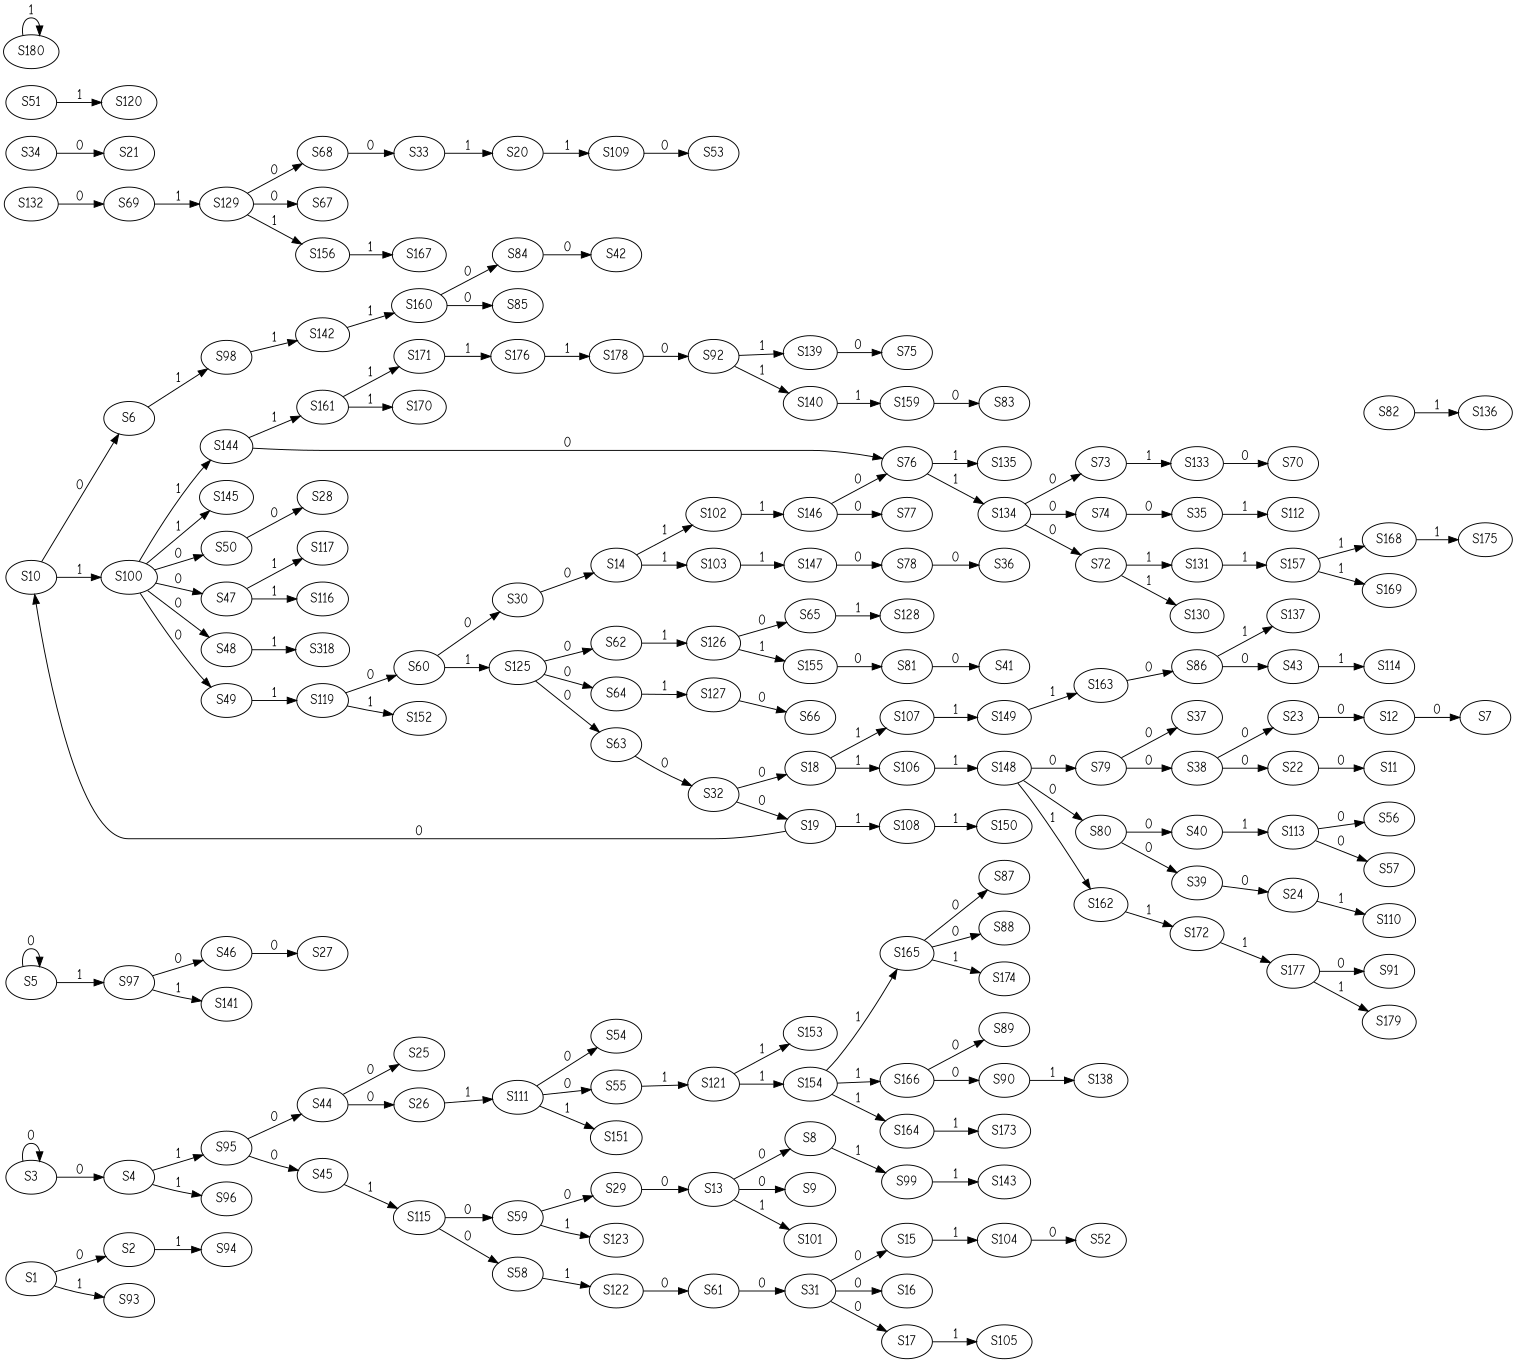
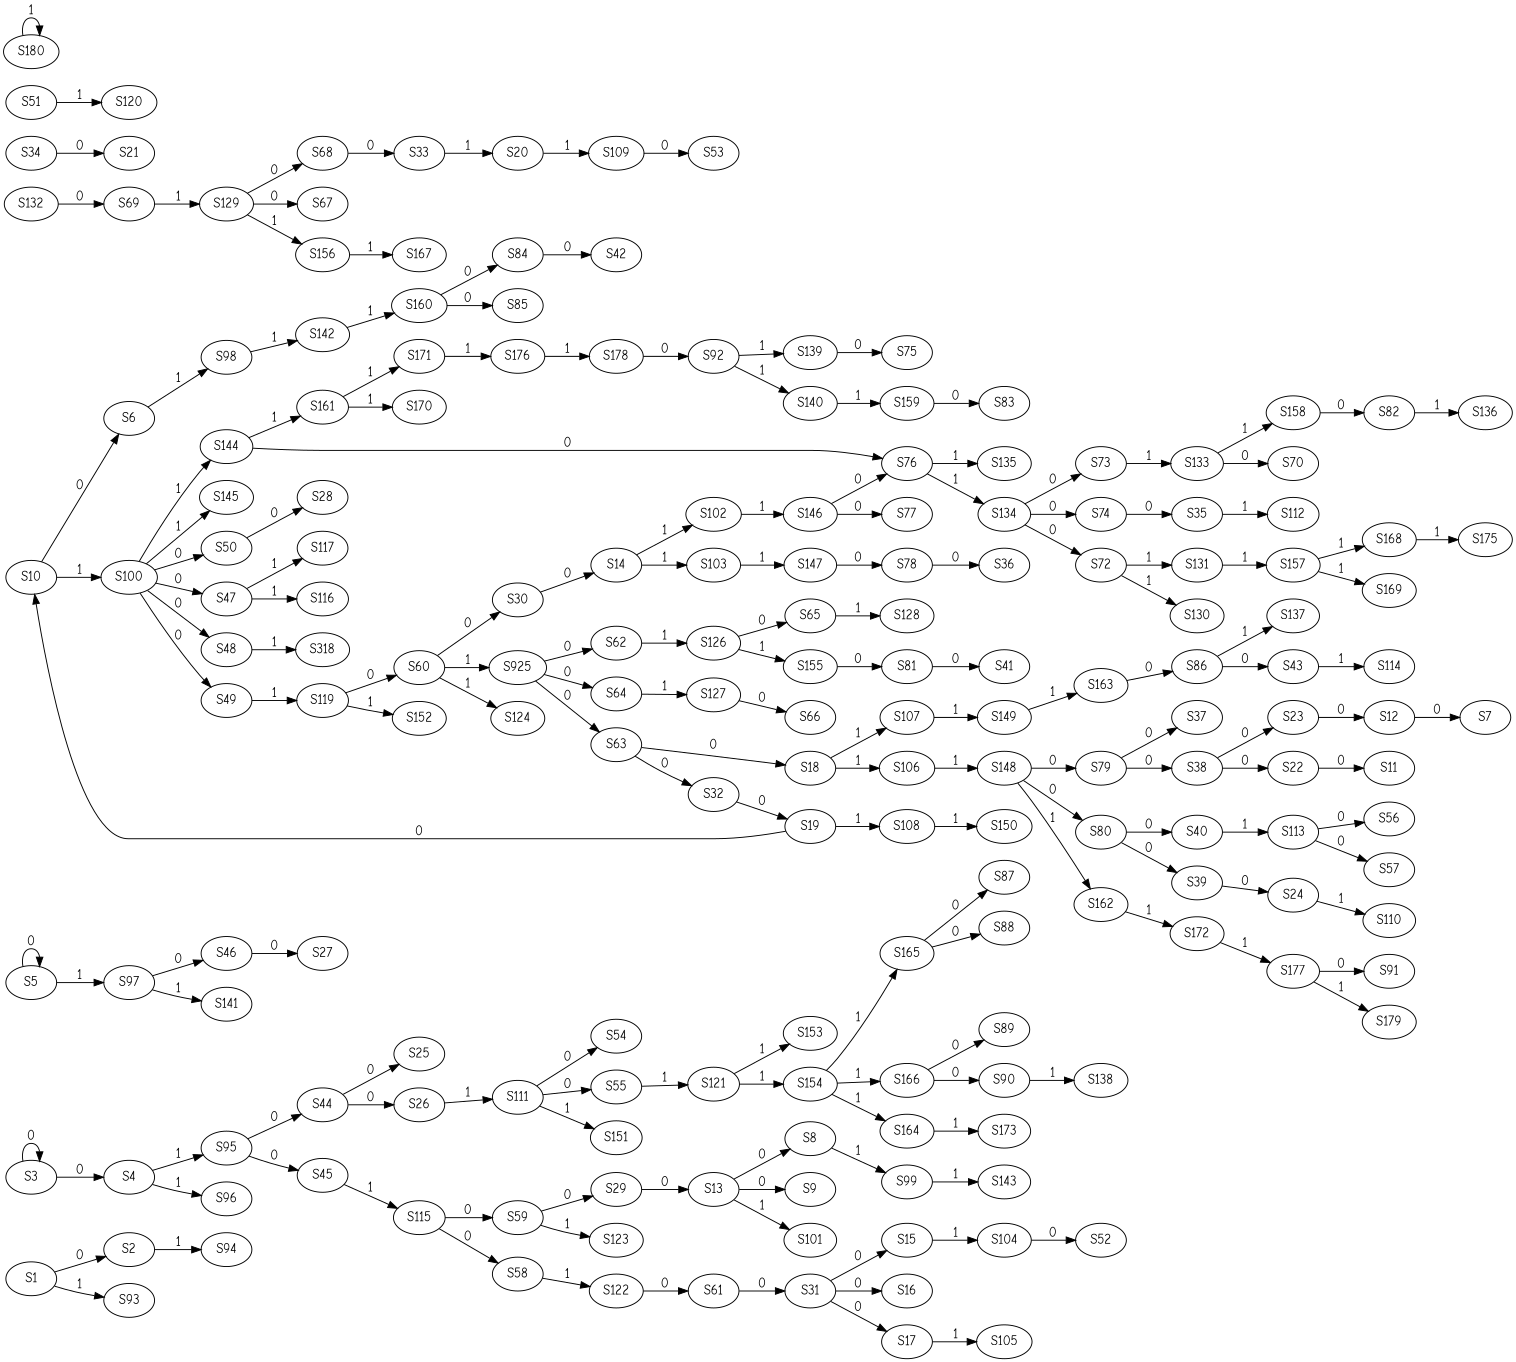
node "S158": added
node "S125": label "S125" -> "S925"
node "S124": added
edge "S32" -> "S18": now "S63" -> "S18"
node "S174": removed
